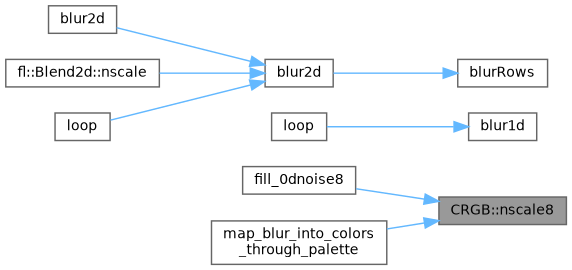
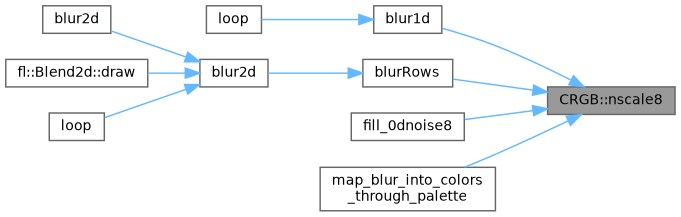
edge "blur1d" -> "CRGB::nscale8": added
node "fl::Blend2d::nscale": label "fl::Blend2d::nscale" -> "fl::Blend2d::draw"
edge "blurRows" -> "CRGB::nscale8": added
